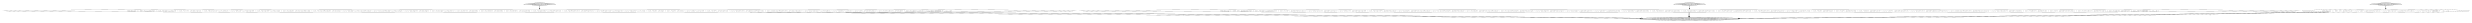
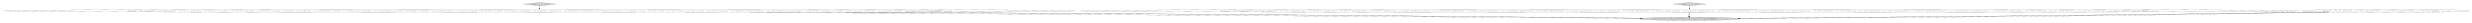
node "keySet['0', '0', '1']": removed
